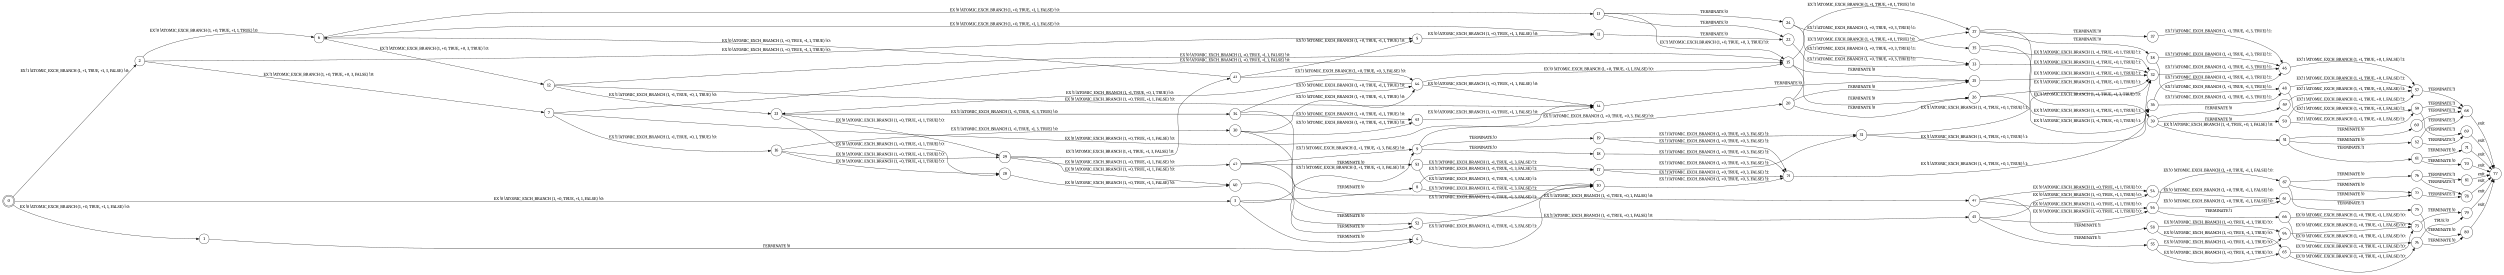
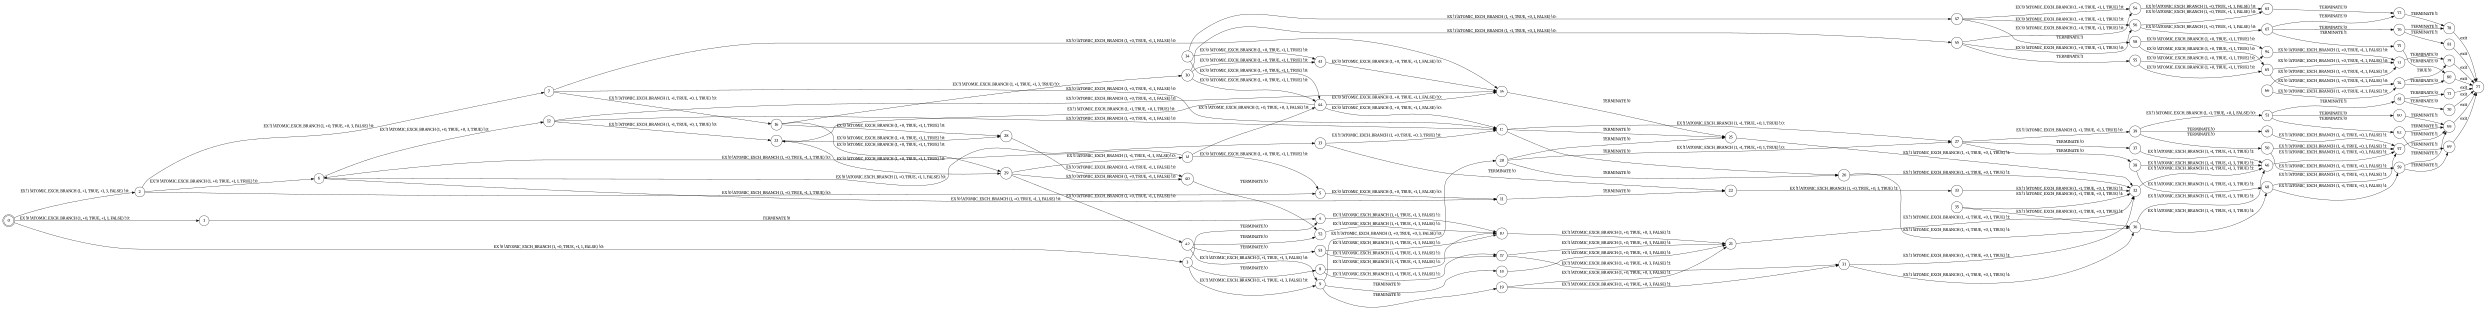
node "24": removed
edge "23" -> "34": removed, label "EX !1 !ATOMIC_EXCH_BRANCH (1, +1, TRUE, +1, 3, TRUE) !:0:"
edge "56" -> "66": removed, label "TERMINATE !1"
